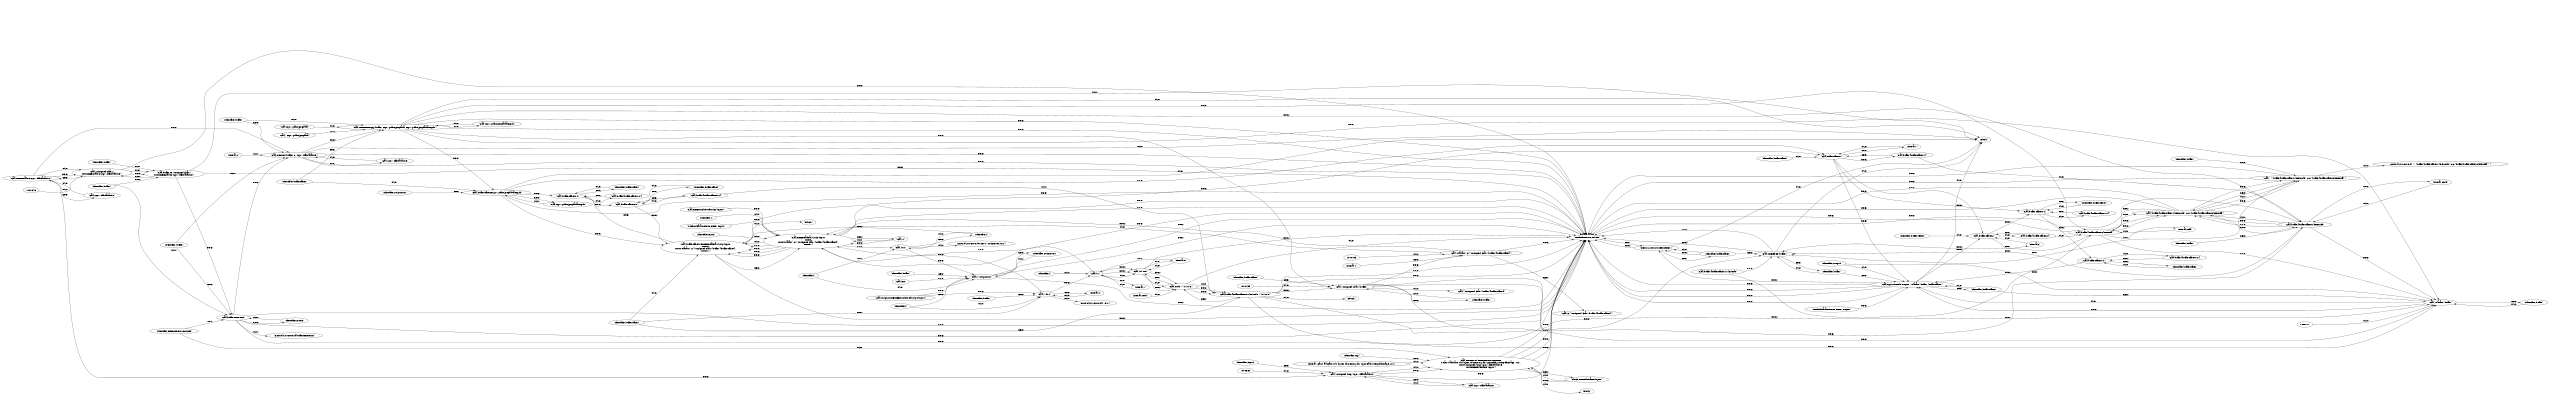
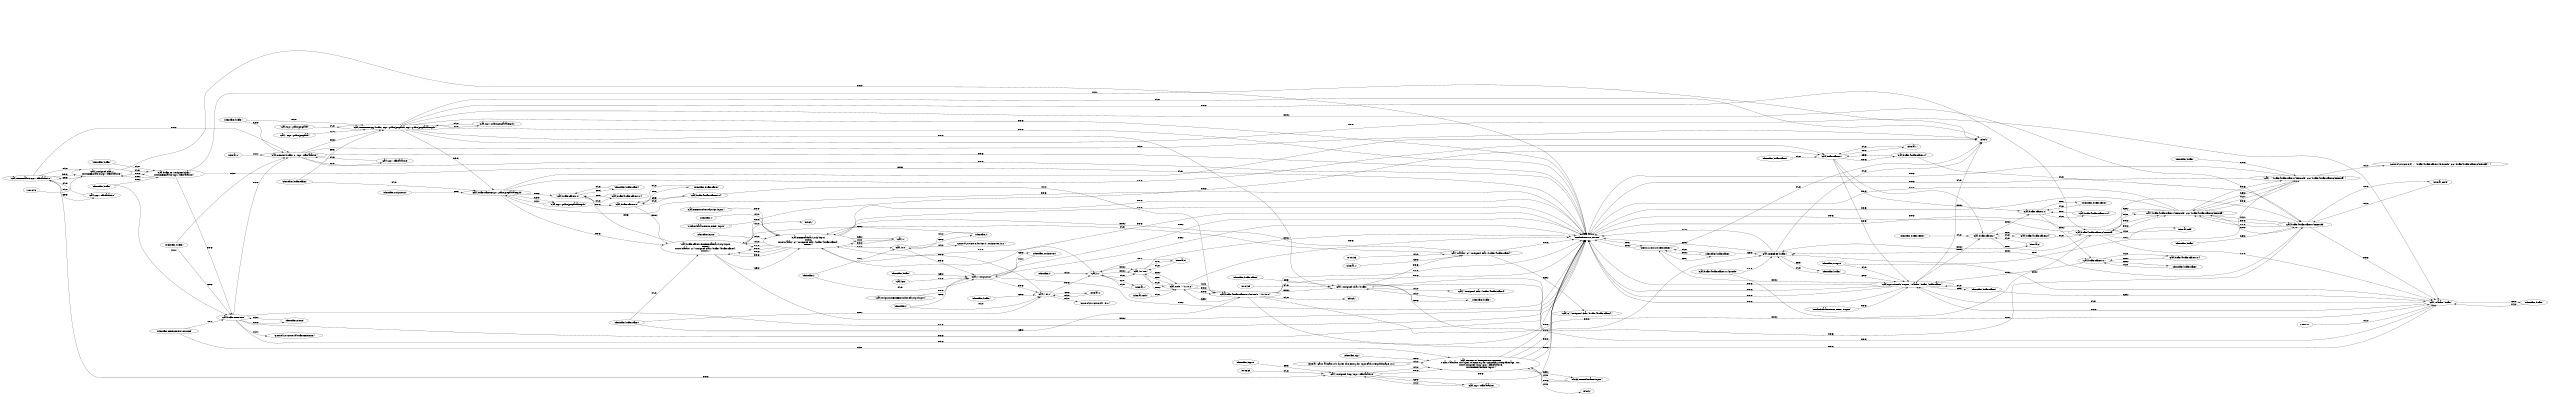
edge "(Call,0xd0 | ((i-1)%8))" -> "(MethodReturn,tsize_t)": label "AST: " -> "DDG: "
edge "(Call,stripcount=TIFFNumberOfStrips(input))" -> "(Call,i != 0)": now "(Call,i<stripcount)" -> "(Call,i != 0)"
